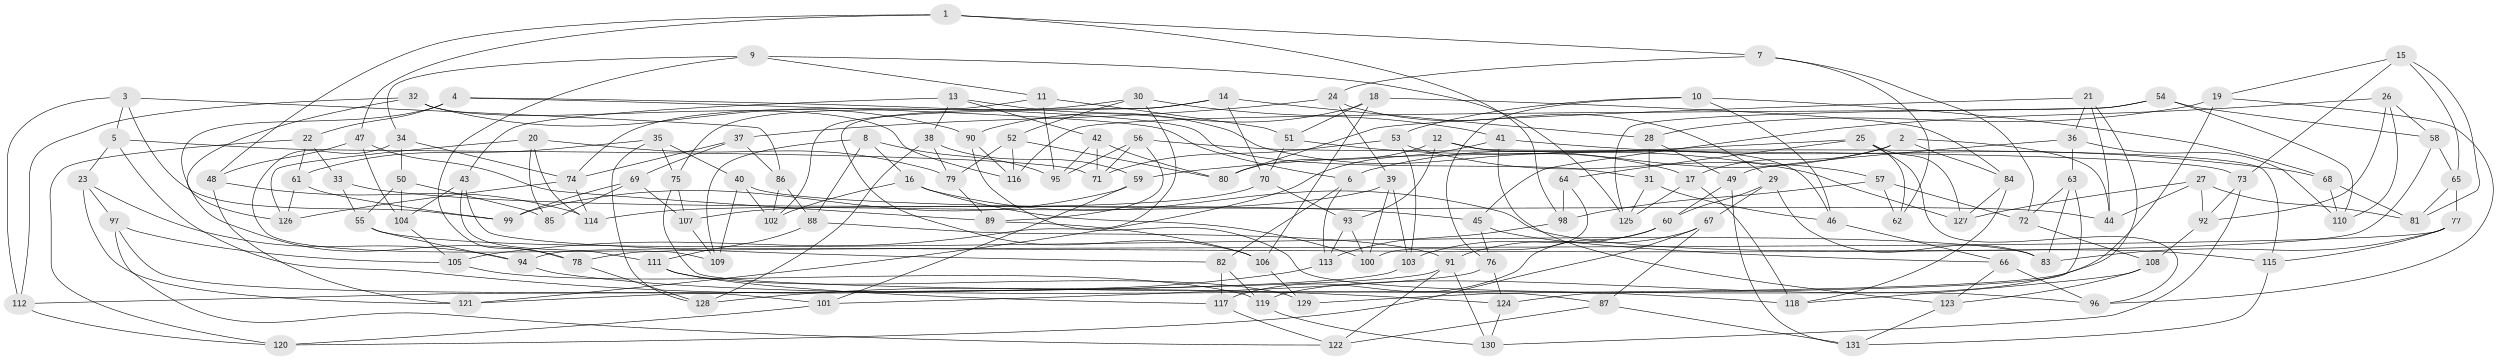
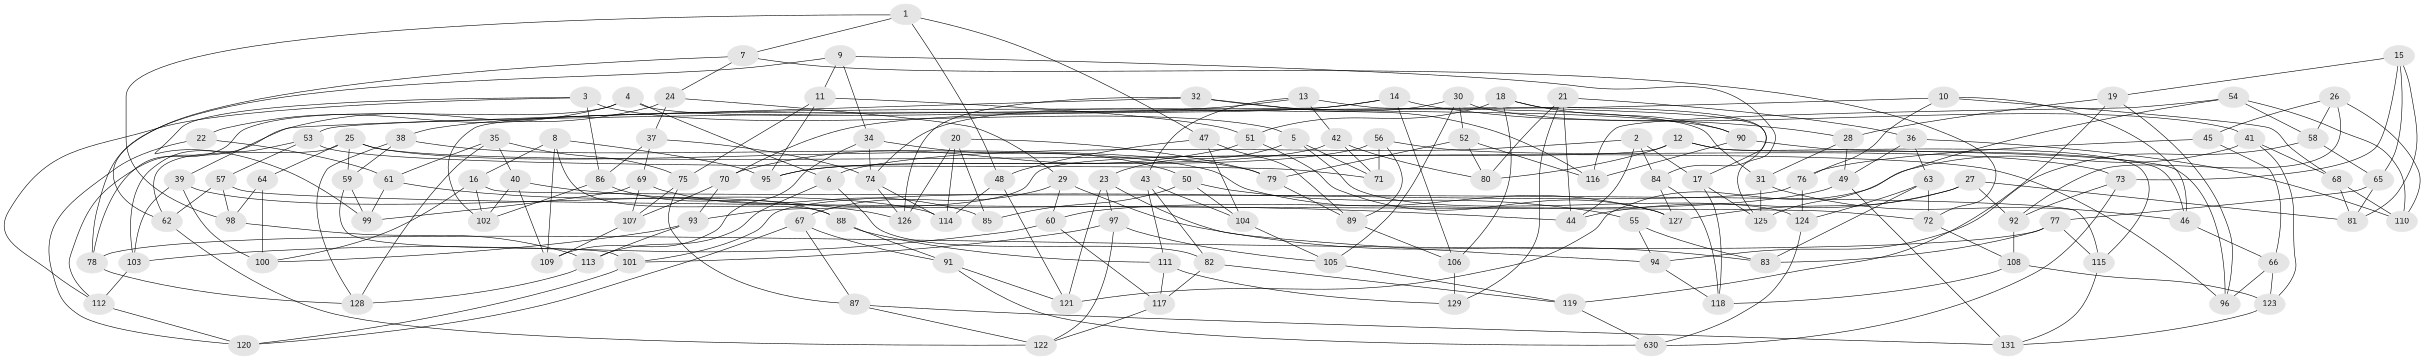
node "33": removed
edge "91" -- "122": now "62" -- "122"
node "130": label "130" -> "630"
